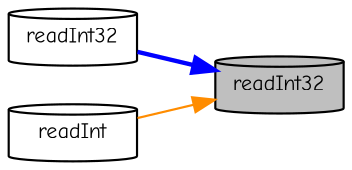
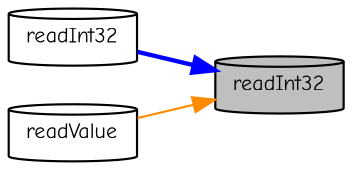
node "readInt": label "readInt" -> "readValue"
